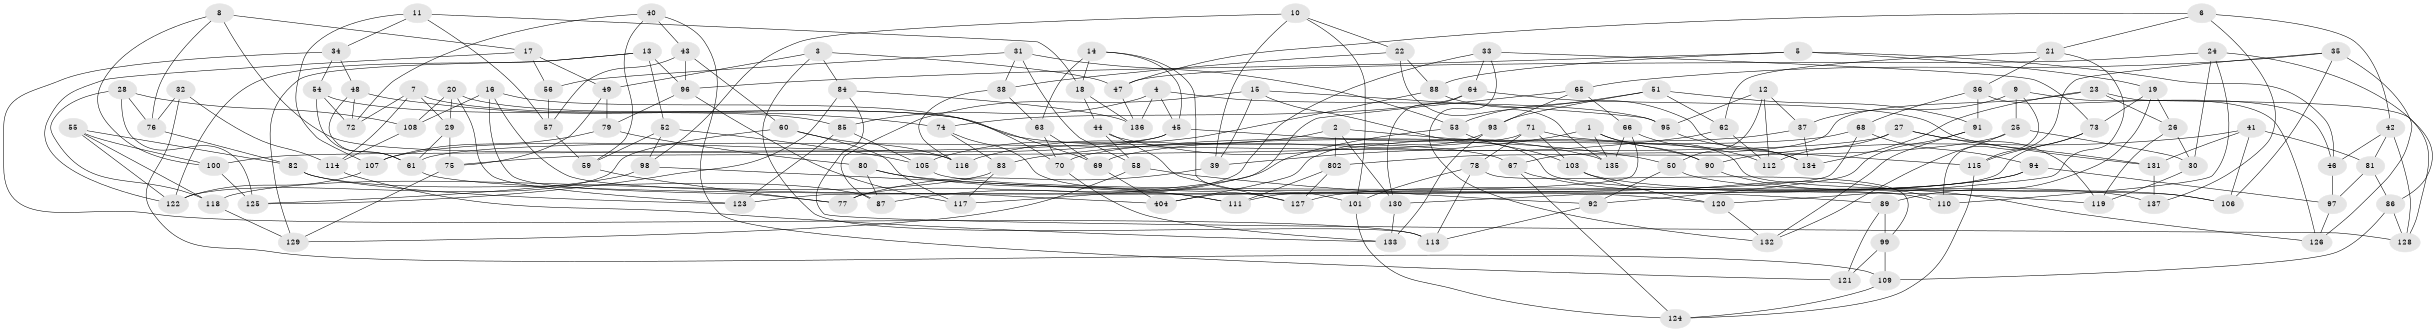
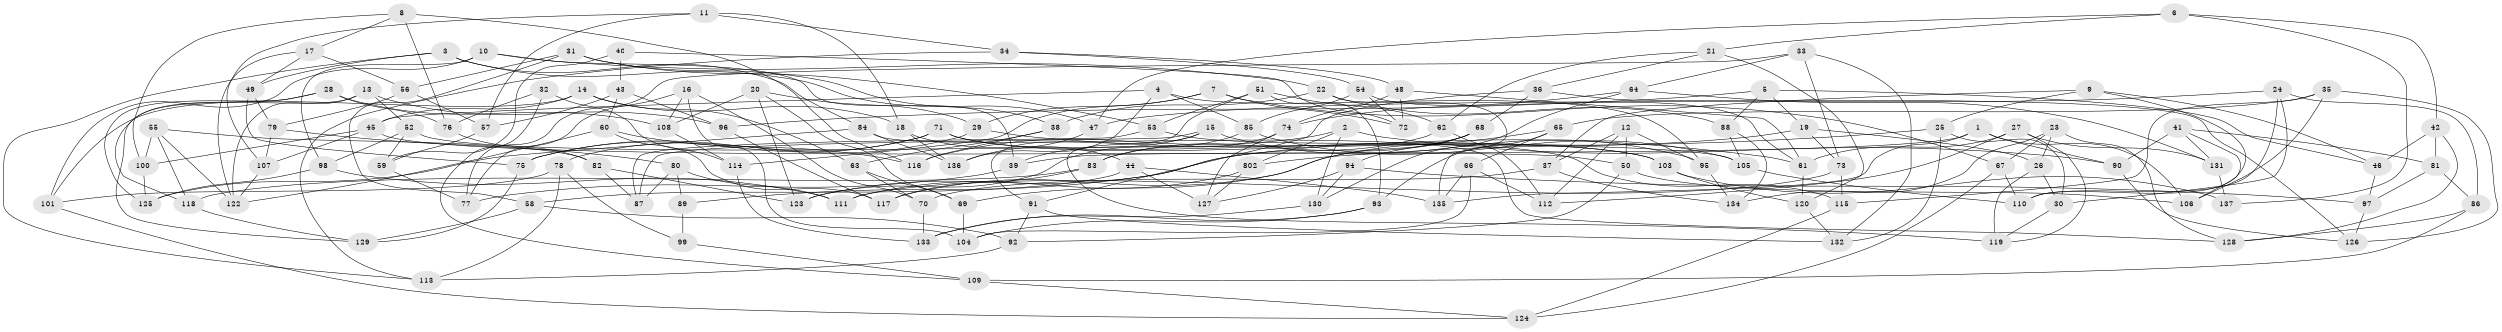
edge "96" -- "79": now "56" -- "79"
node "404": label "404" -> "104"
node "121": removed
